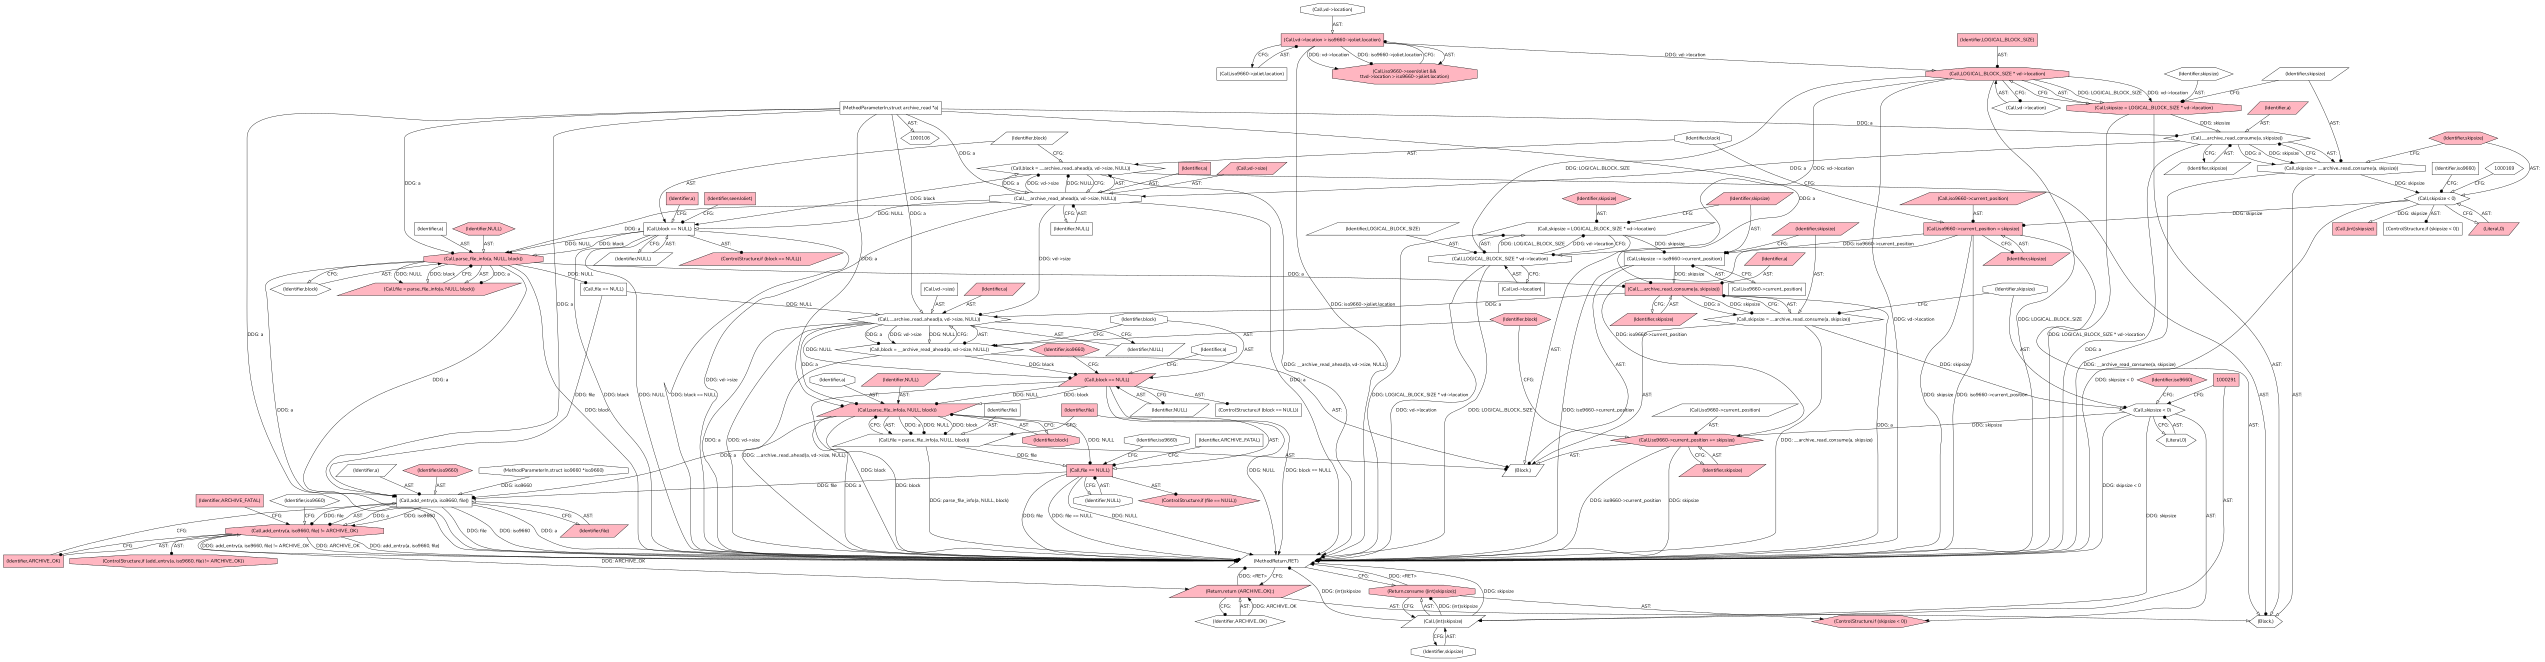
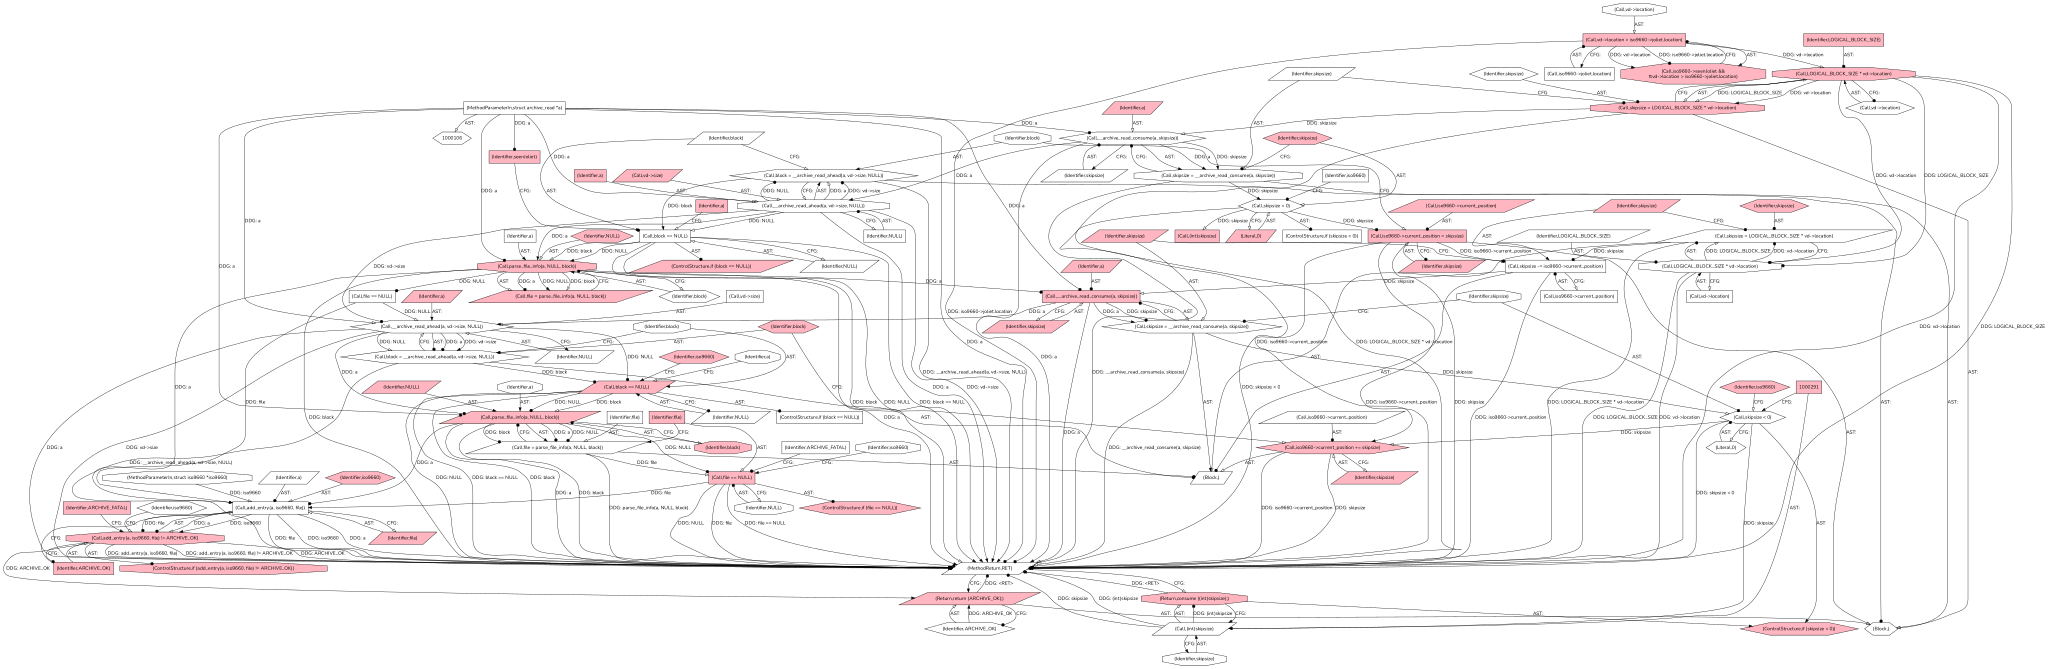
node "1000169": removed
edge "(MethodParameterIn,struct archive_read *a)" -> "(Call,add_entry(a, iso9660, file))": now "(MethodParameterIn,struct archive_read *a)" -> "(Identifier,seenJoliet)"
